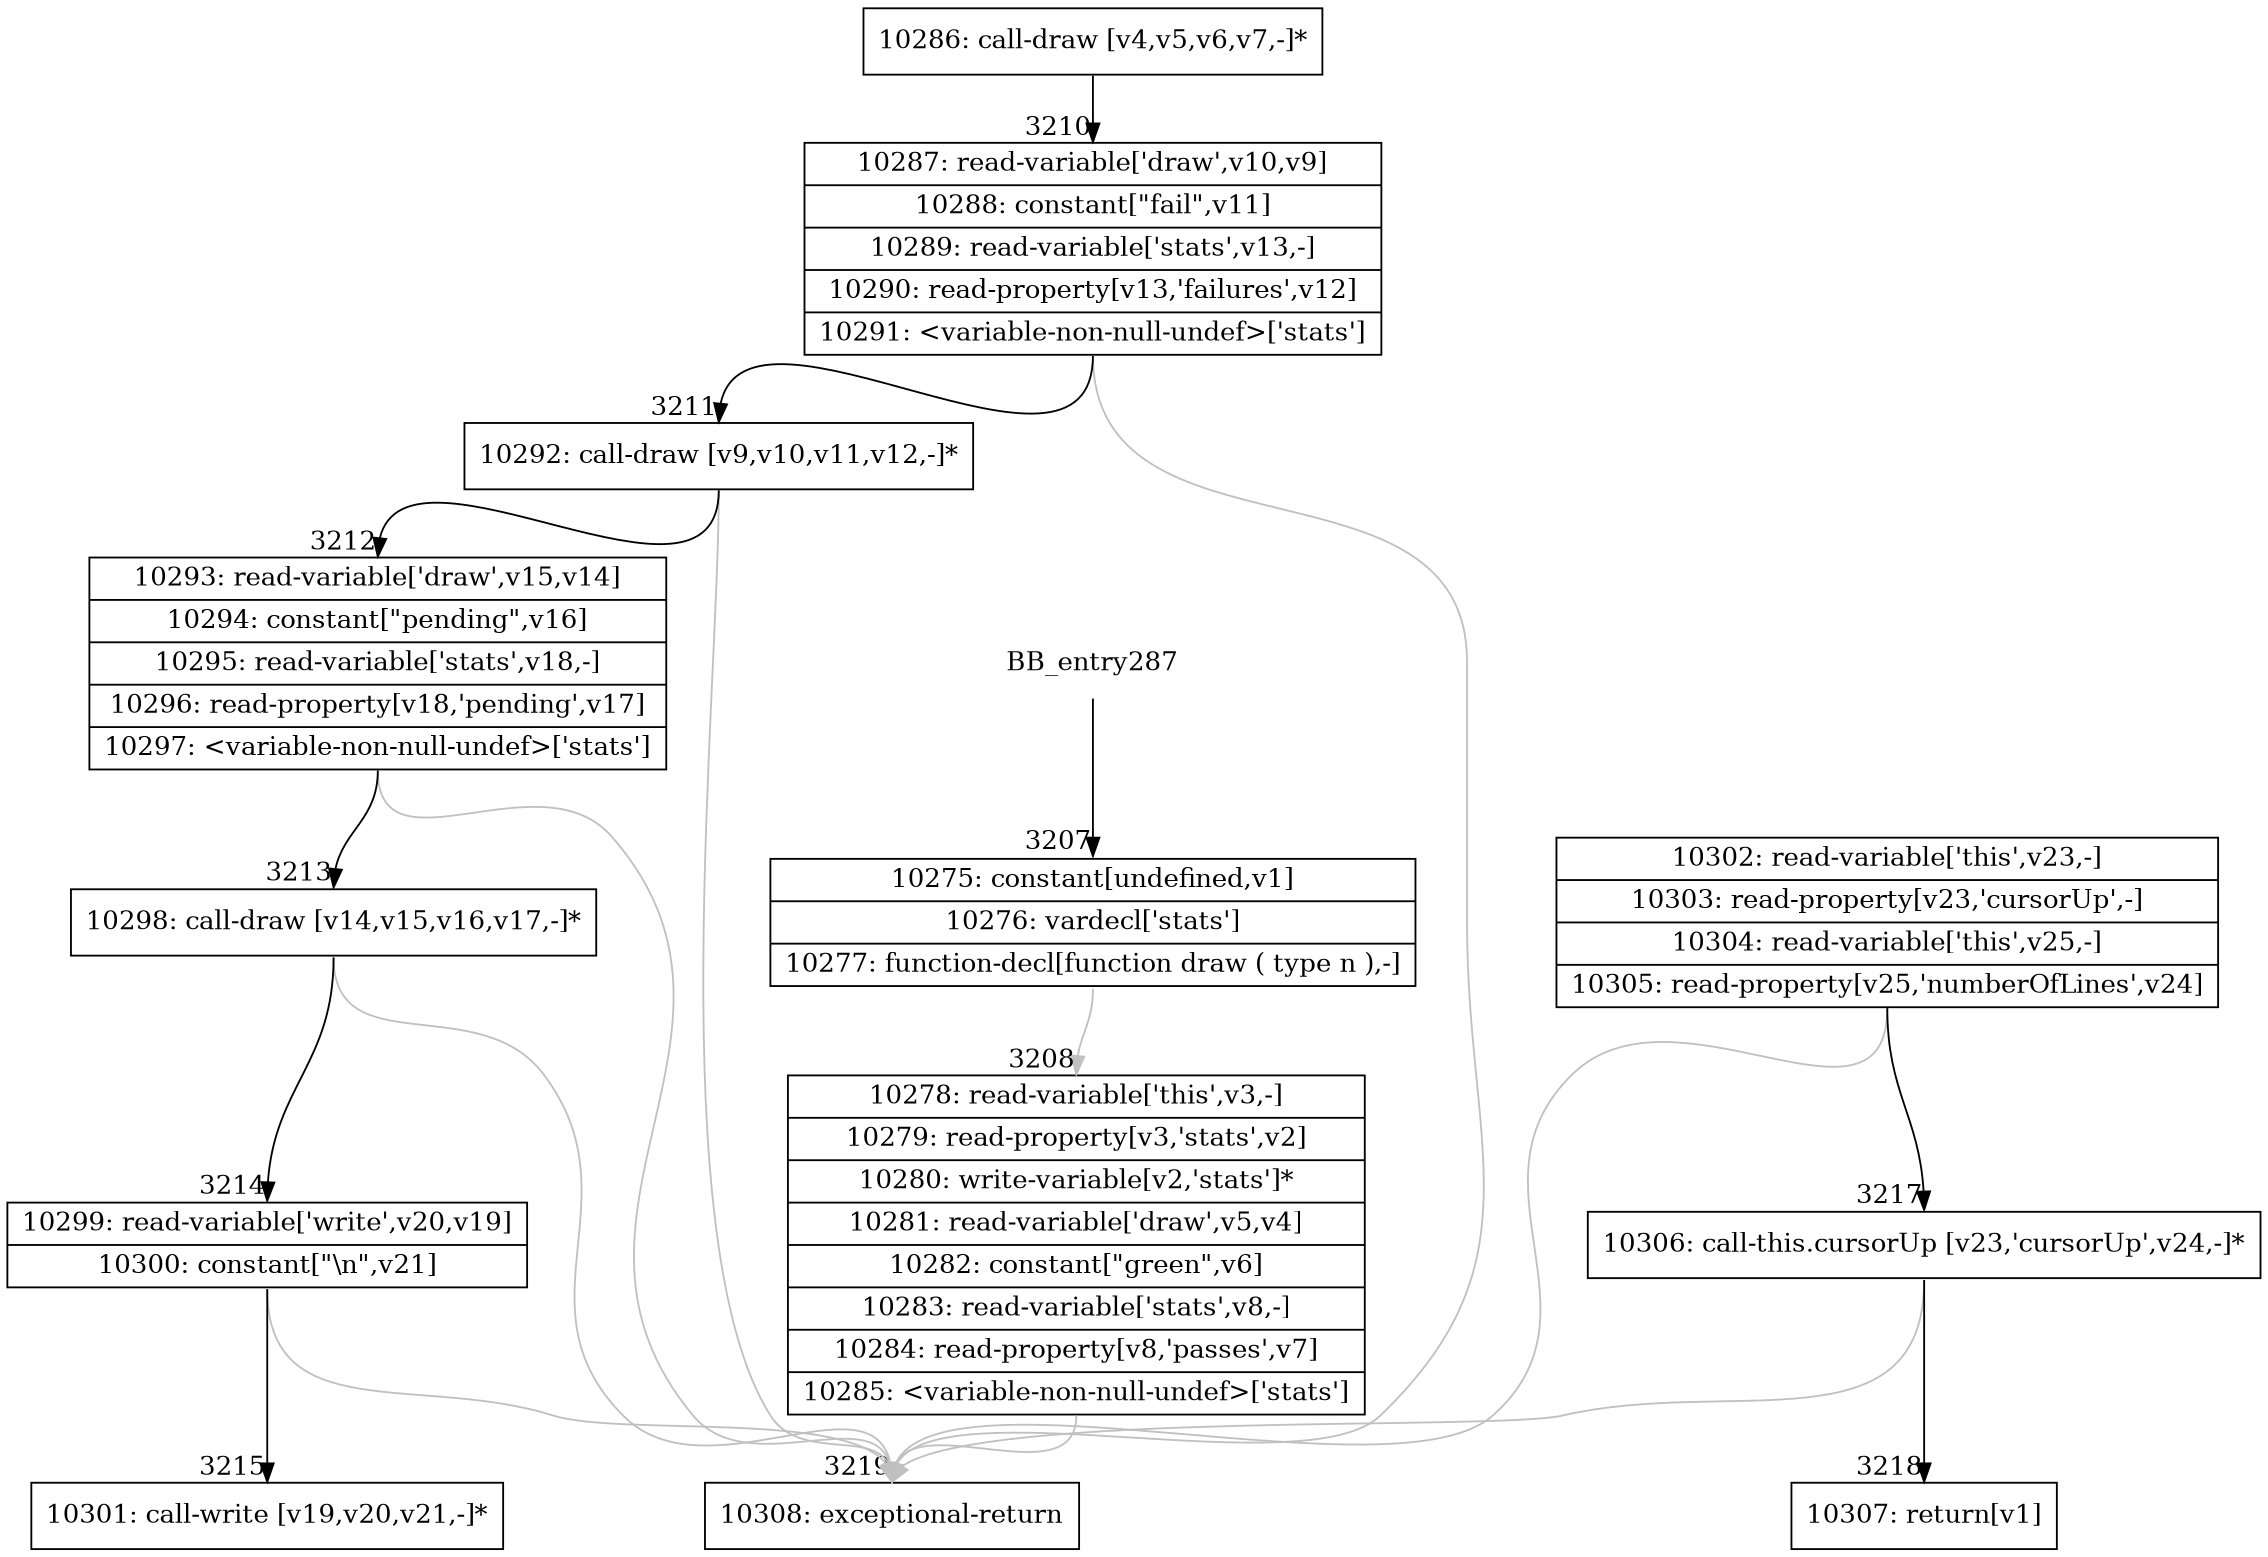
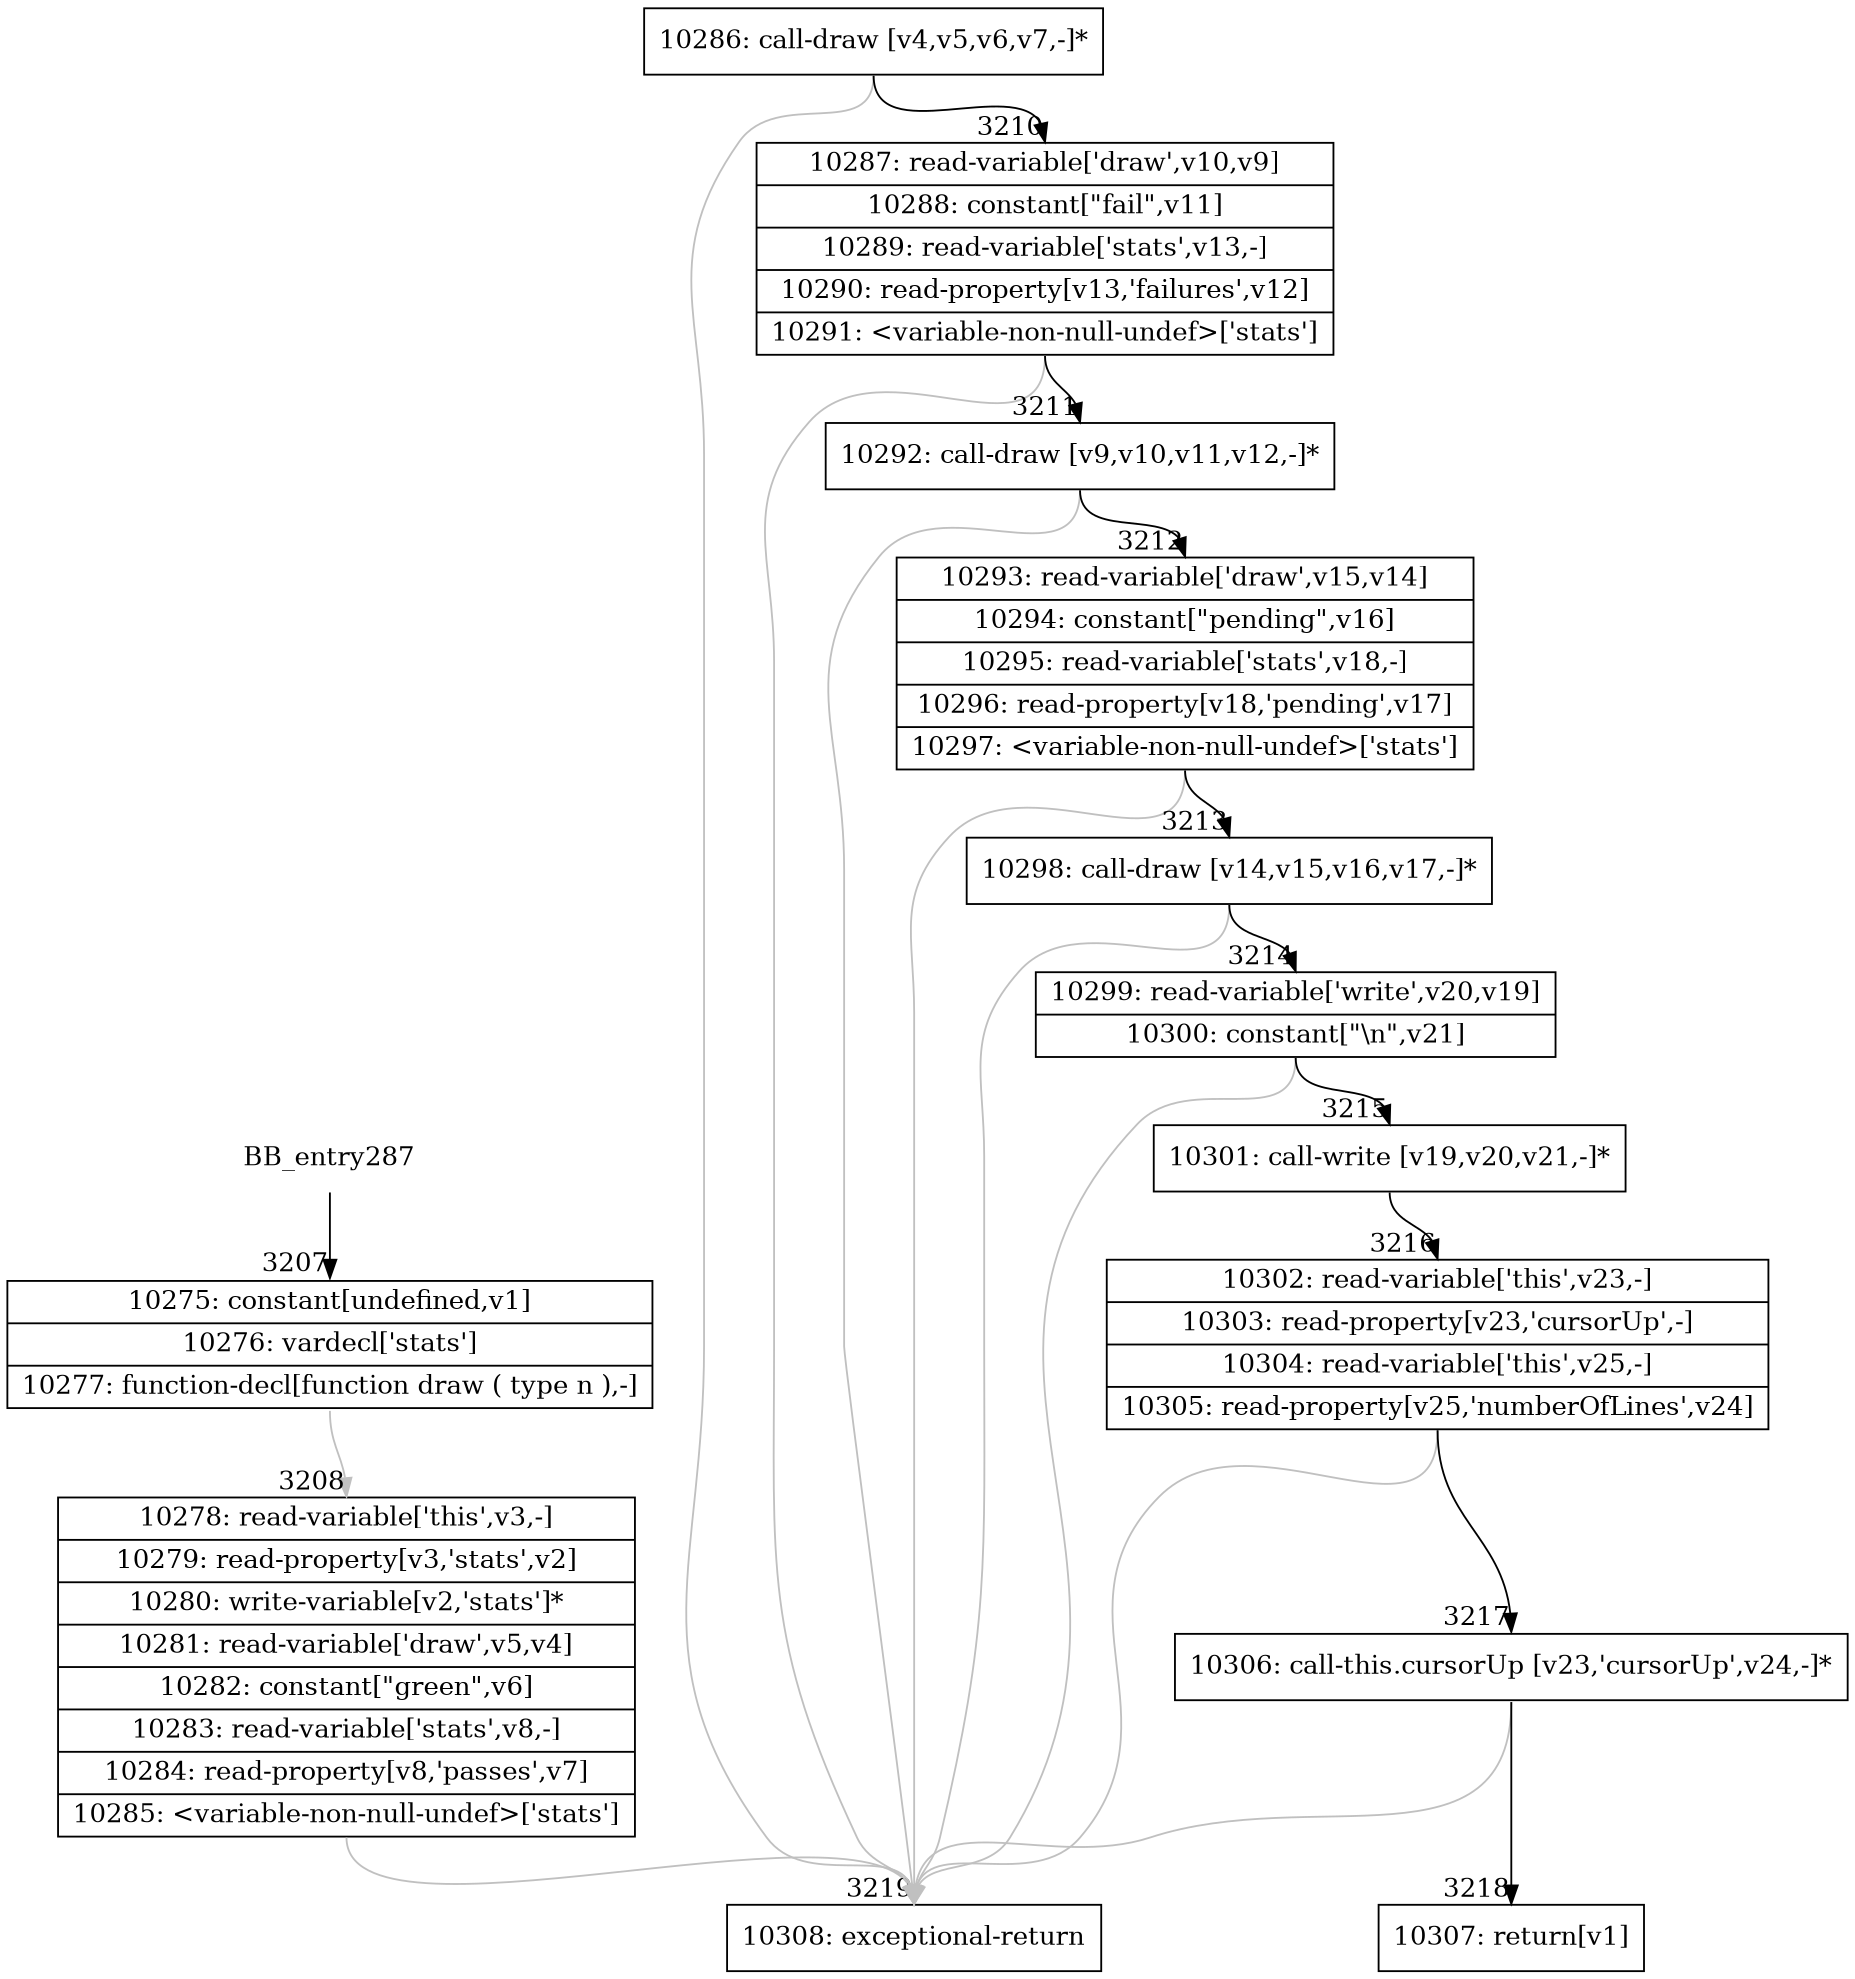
edge "10286: call-draw [v4,v5,v6,v7,-]*" -> "10308: exceptional-return": added
edge "10301: call-write [v19,v20,v21,-]*" -> "10302: read-variable['this',v23,-]": added
